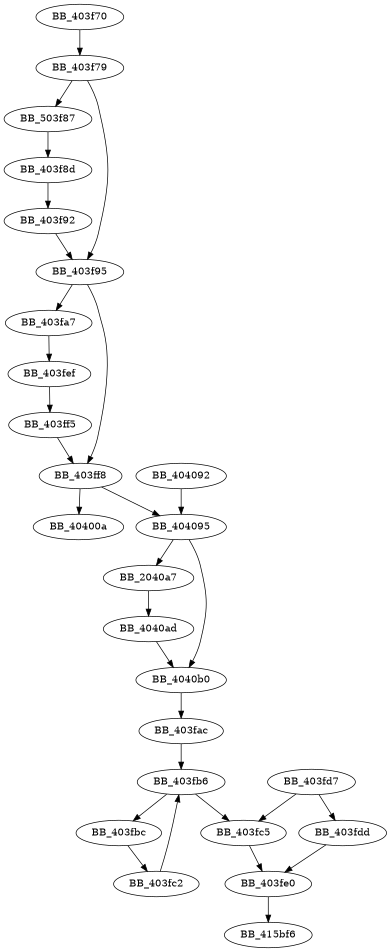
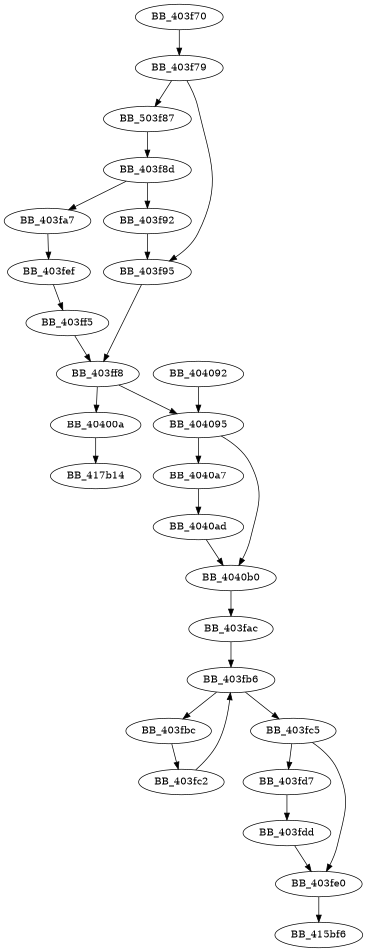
edge "BB_403f95" -> "BB_403fa7": now "BB_403f8d" -> "BB_403fa7"
node "BB_417b14": added
node "BB_2040a7": label "BB_2040a7" -> "BB_4040a7"
edge "BB_403fd7" -> "BB_403fc5": reversed
